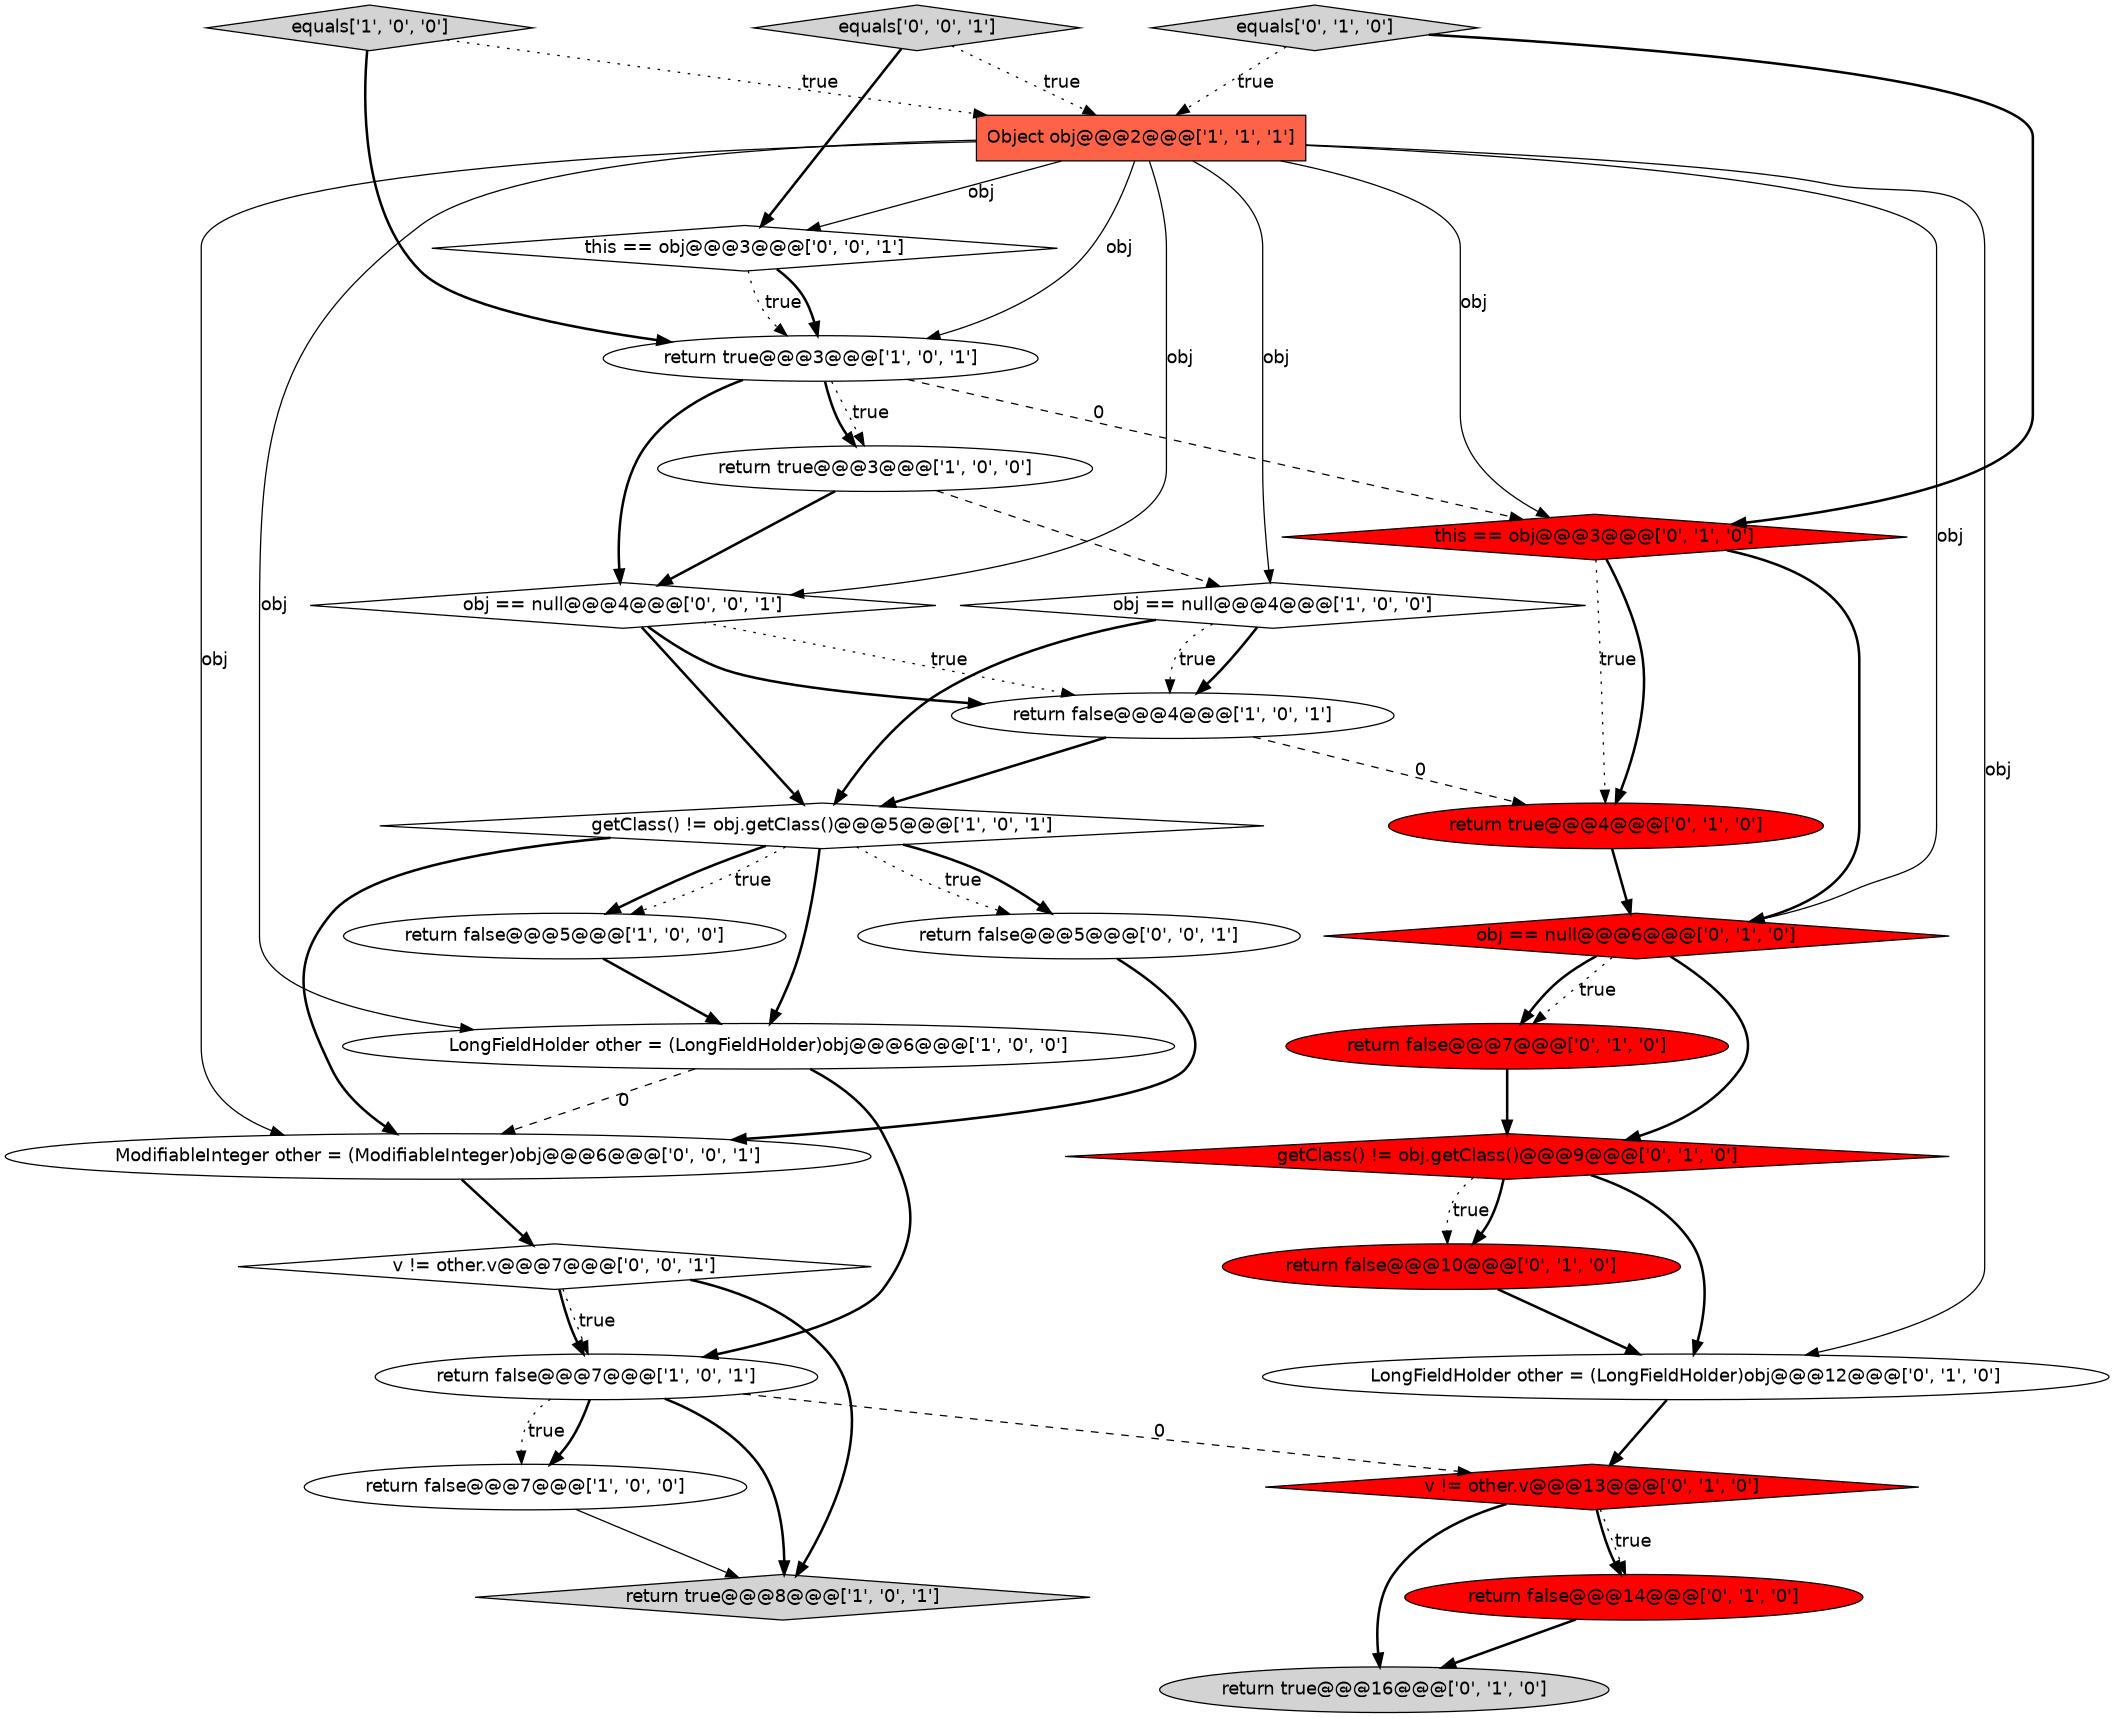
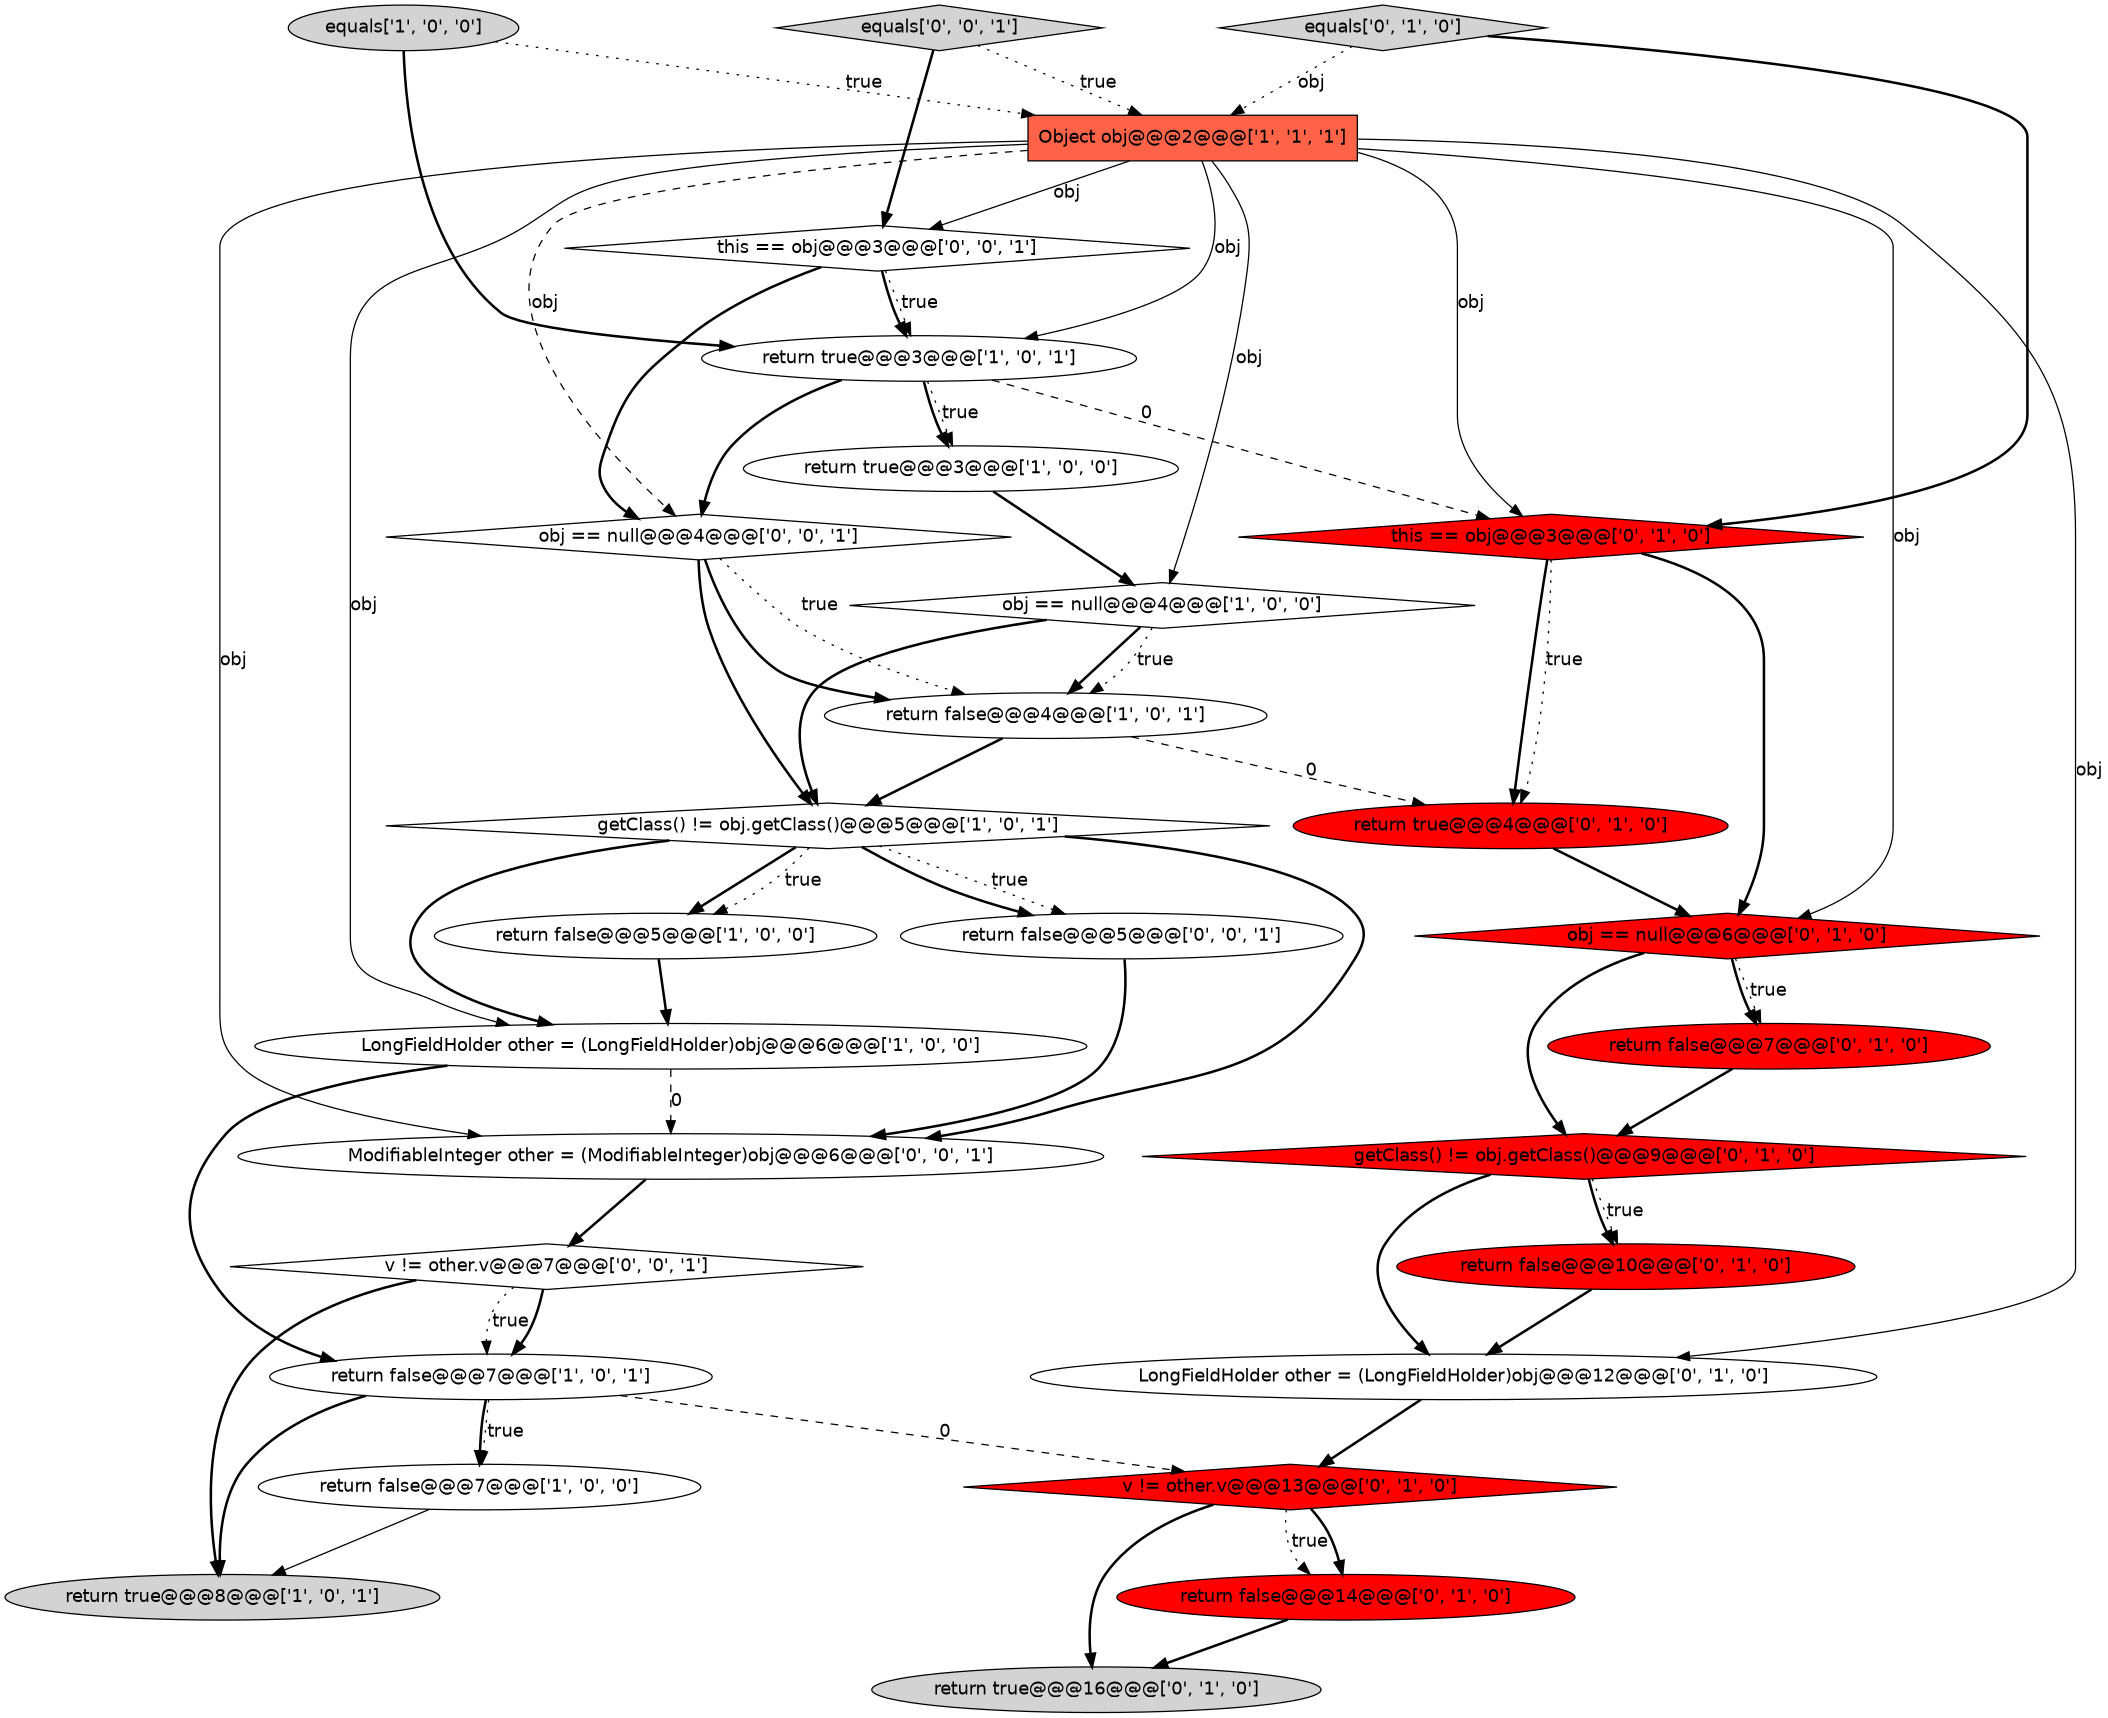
node "equals['1', '0', '0']": shape diamond -> ellipse
edge "equals['0', '1', '0']" -> "Object obj@@@2@@@['1', '1', '1']": label "true" -> "obj"
edge "Object obj@@@2@@@['1', '1', '1']" -> "obj == null@@@4@@@['0', '0', '1']": style solid -> dashed
edge "return true@@@3@@@['1', '0', '0']" -> "obj == null@@@4@@@['0', '0', '1']": now "this == obj@@@3@@@['0', '0', '1']" -> "obj == null@@@4@@@['0', '0', '1']"
edge "return true@@@3@@@['1', '0', '0']" -> "obj == null@@@4@@@['1', '0', '0']": style dashed -> bold
node "return true@@@8@@@['1', '0', '1']": shape diamond -> ellipse
